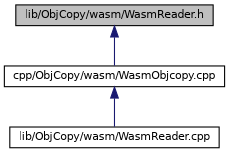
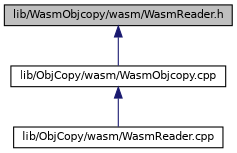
node "lib/ObjCopy/wasm/WasmReader.h": label "lib/ObjCopy/wasm/WasmReader.h" -> "lib/WasmObjcopy/wasm/WasmReader.h"
node "cpp/ObjCopy/wasm/WasmObjcopy.cpp": label "cpp/ObjCopy/wasm/WasmObjcopy.cpp" -> "lib/ObjCopy/wasm/WasmObjcopy.cpp"
